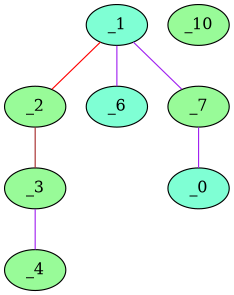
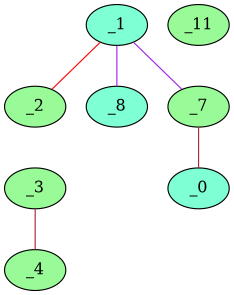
node "_10": label "_10" -> "_11"
node "_6": label "_6" -> "_8"
edge "_2" -- "_3": removed
edge "_7" -- "_0": color purple -> brown
edge "_3" -- "_4": color purple -> brown
